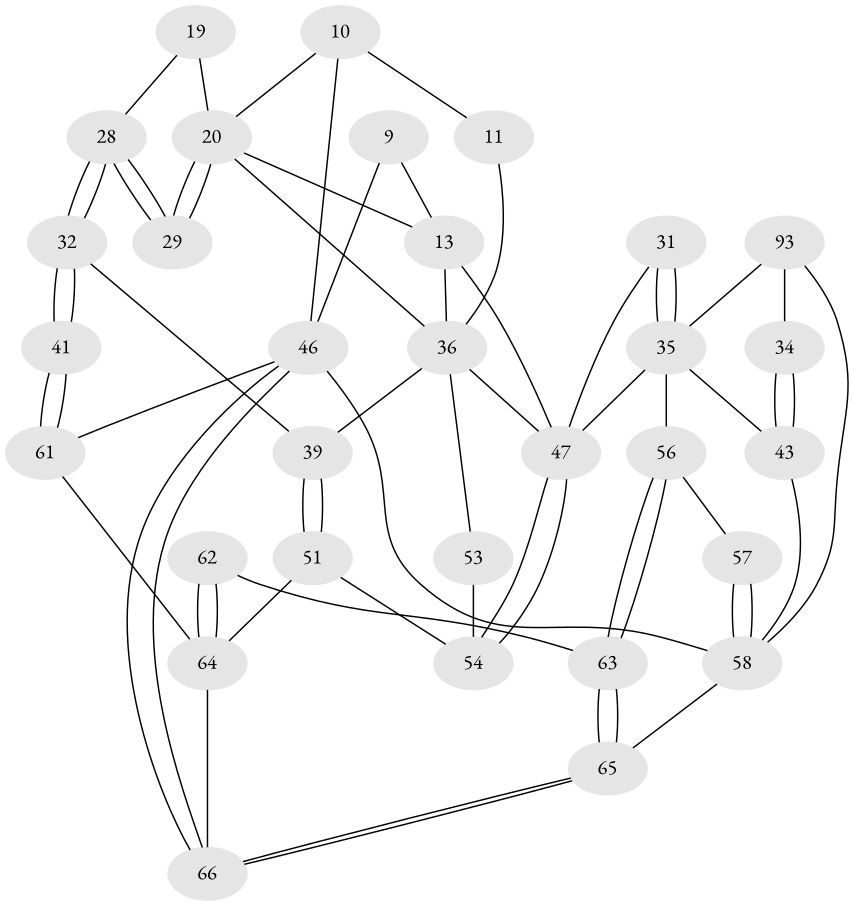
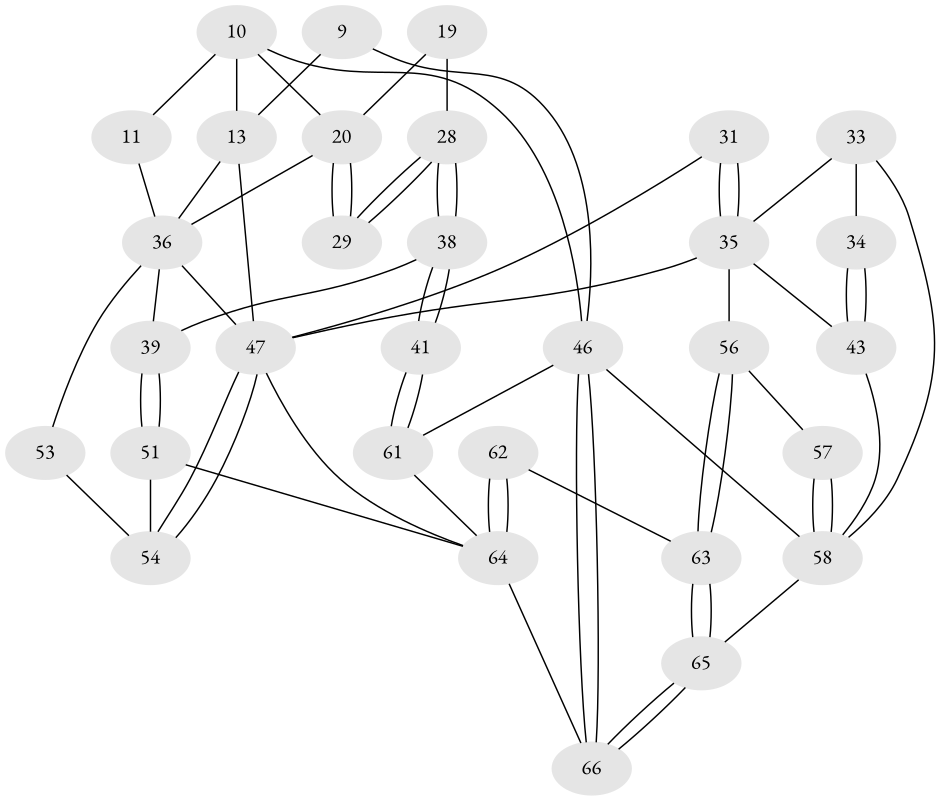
edge "20" -- "13": now "10" -- "13"
node "32": label "32" -> "38"
node "93": label "93" -> "33"
edge "47" -- "64": added
